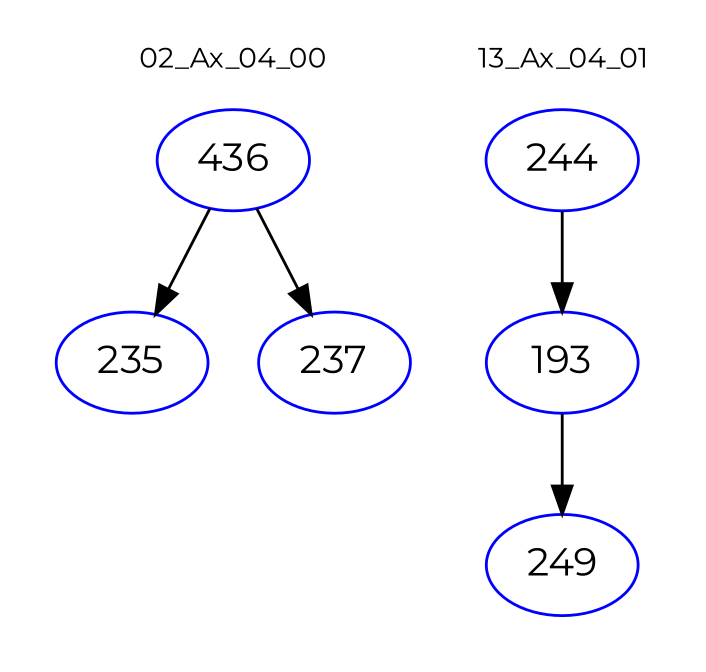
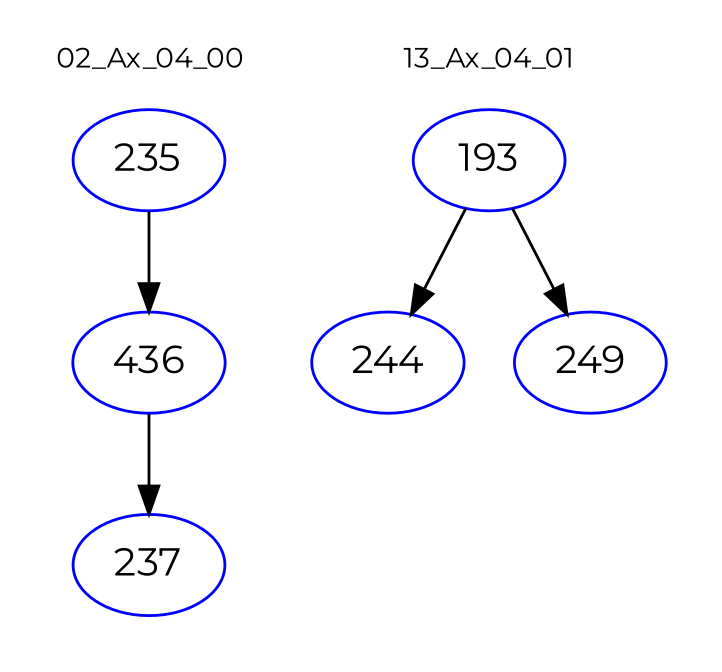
edge "244" -> "193": reversed
edge "436" -> "235": reversed
